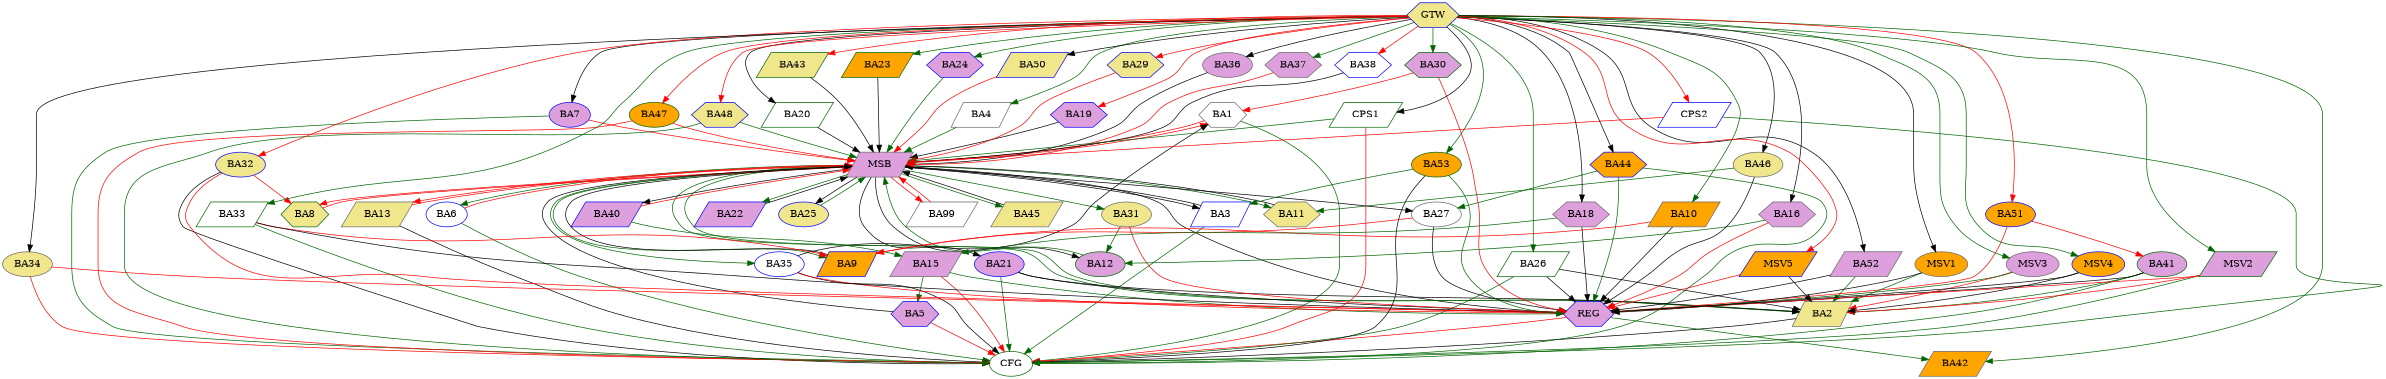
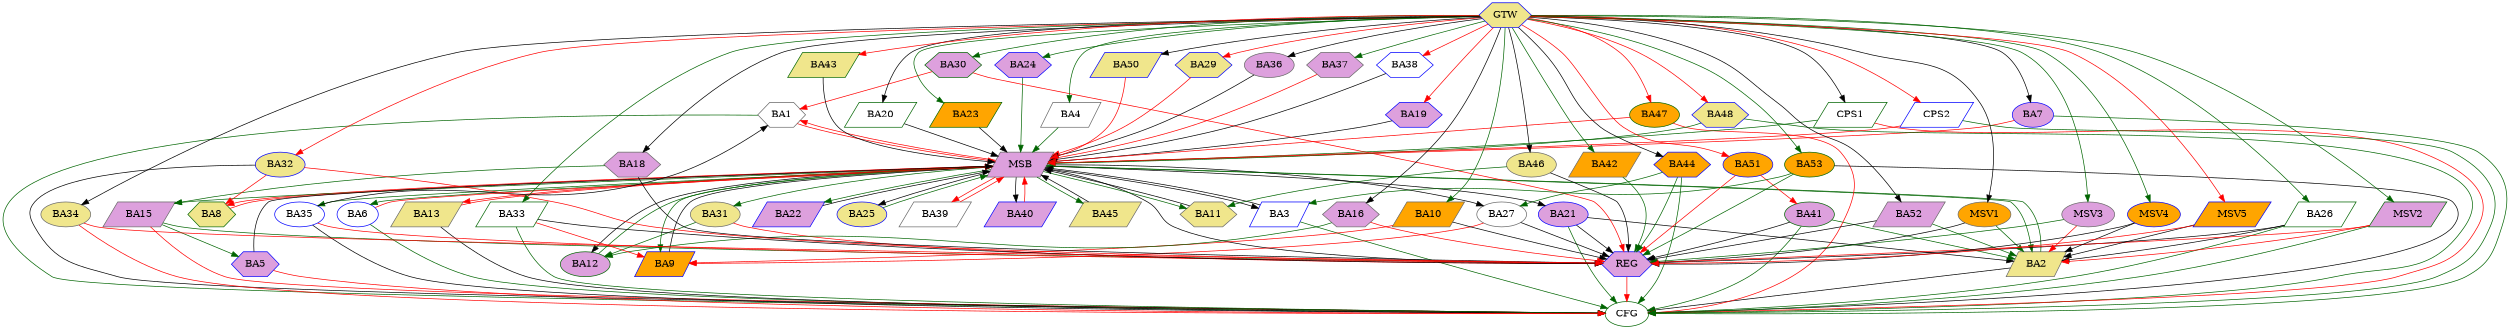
node "BA99": label "BA99" -> "BA39"
edge "BA40" -> "BA15": now "MSB" -> "BA15"
edge "REG" -> "BA42": reversed
